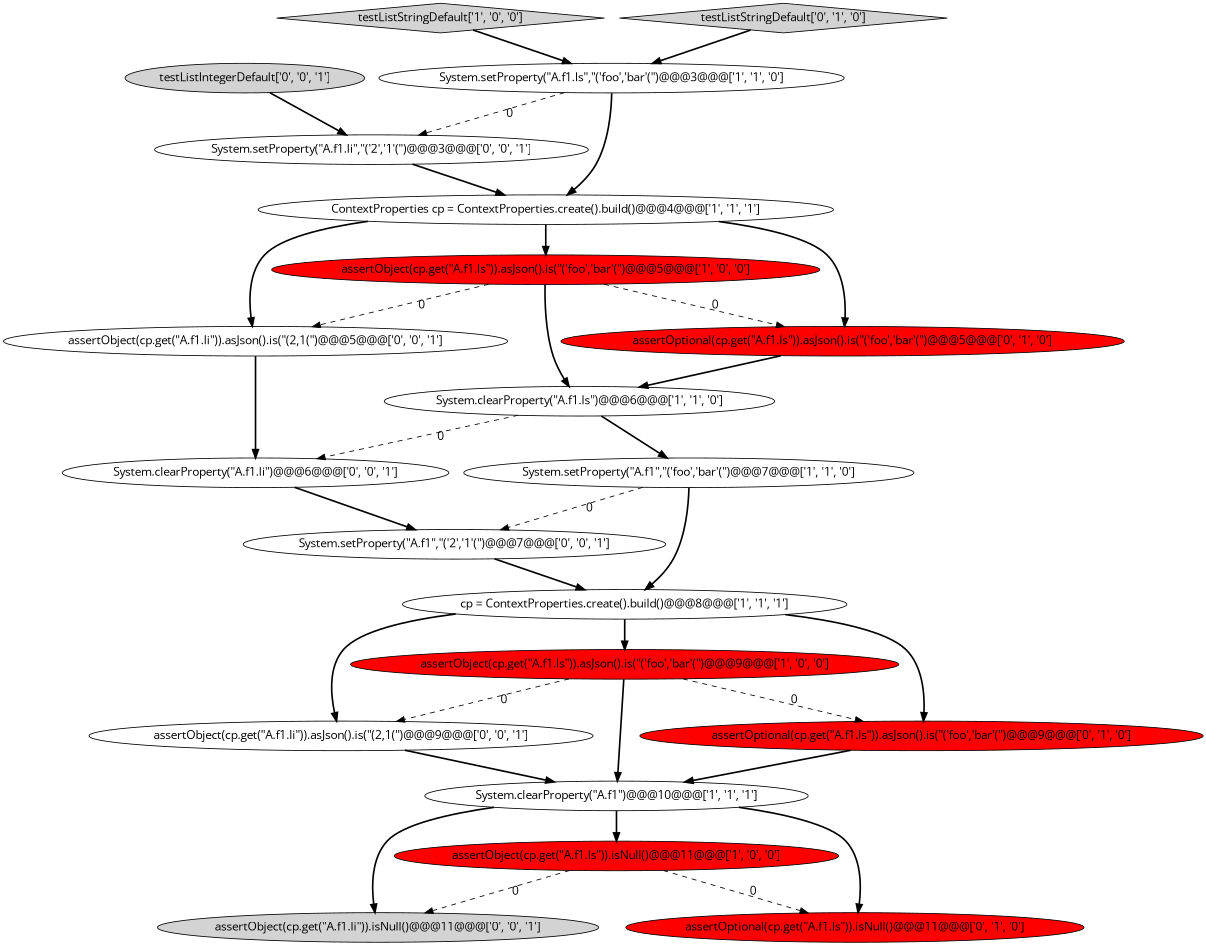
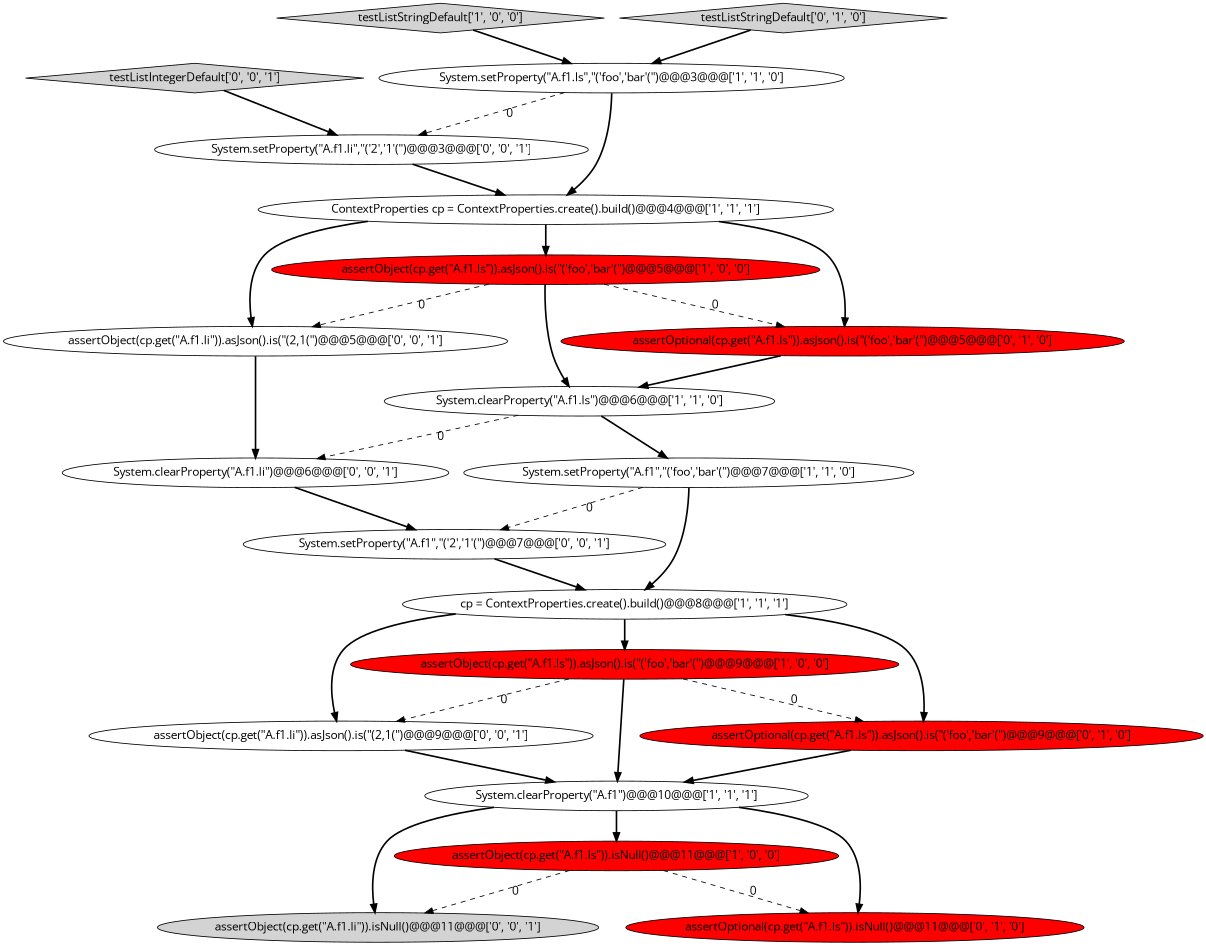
node "testListIntegerDefault['0', '0', '1']": shape ellipse -> diamond
